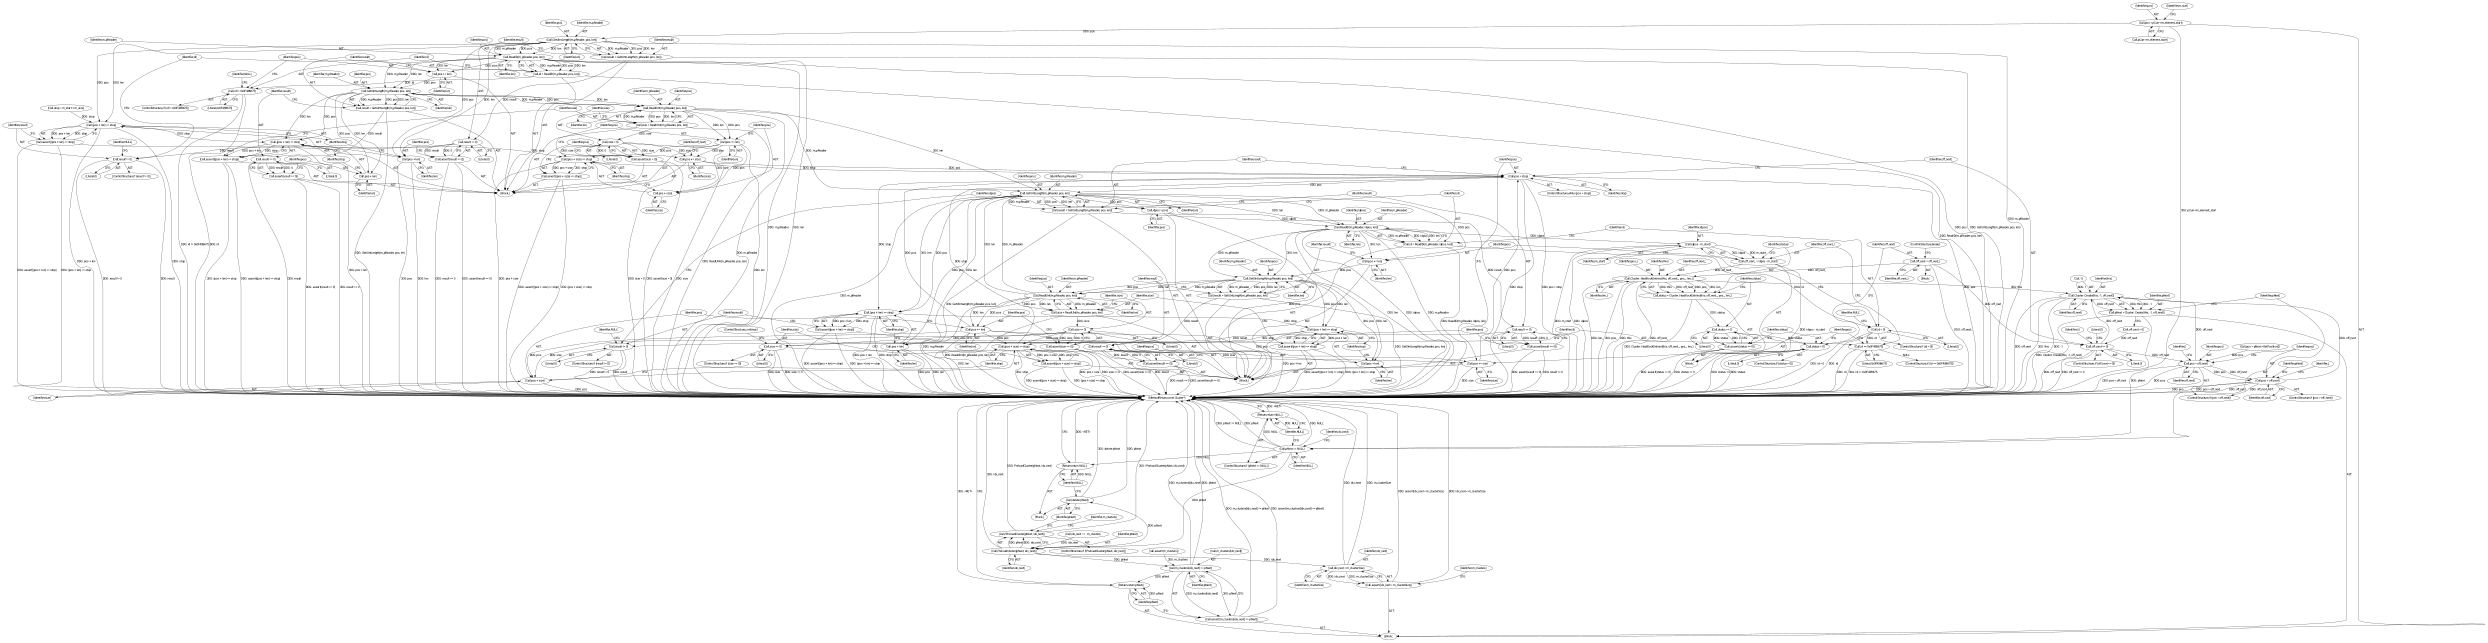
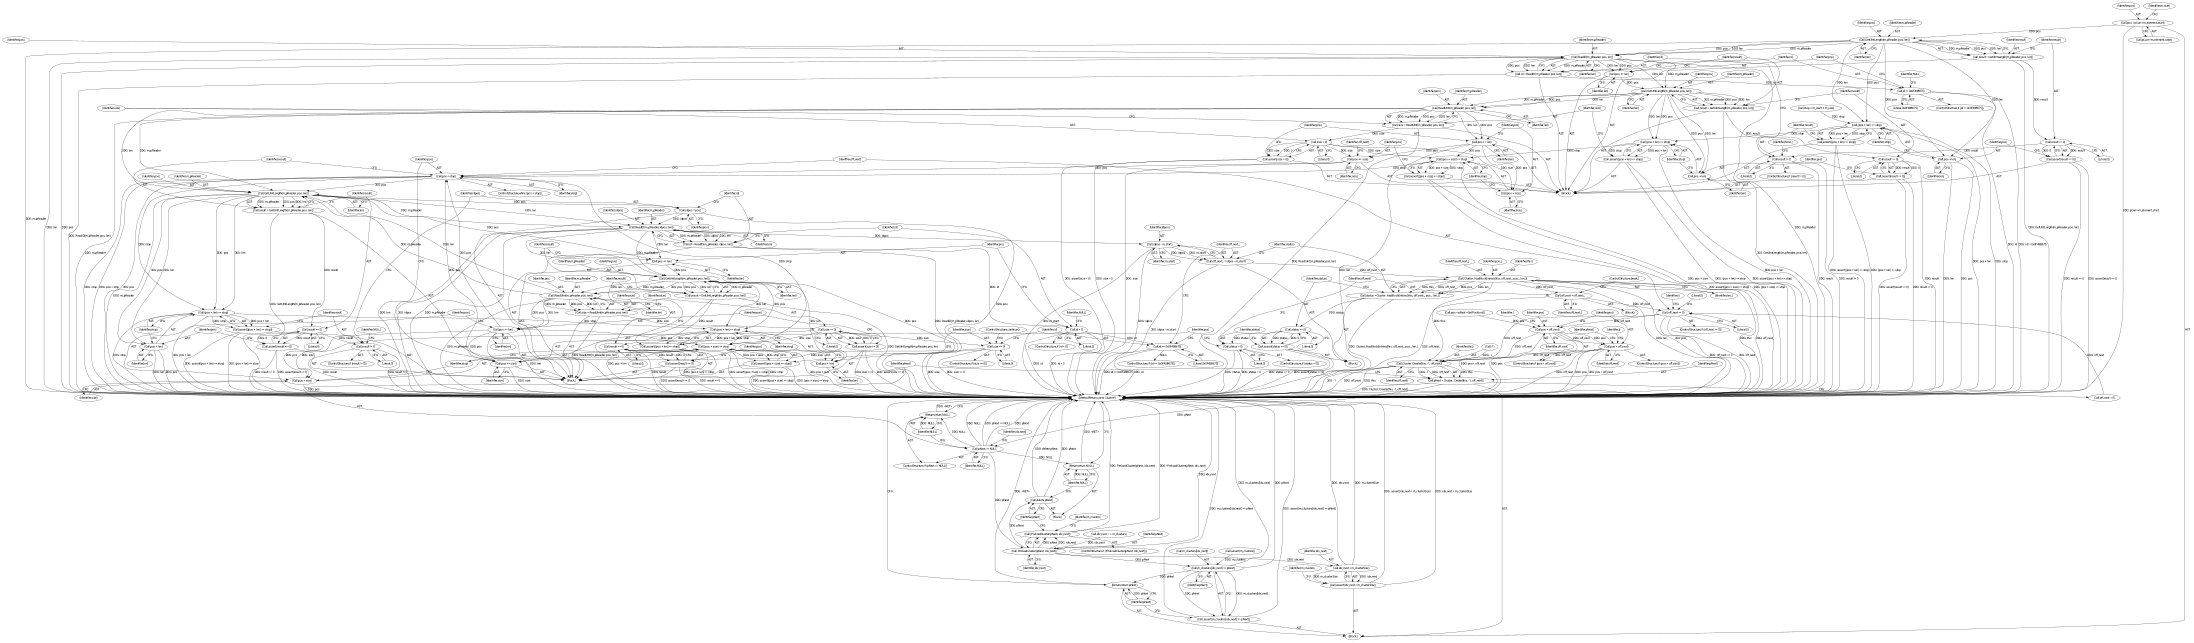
edge "(Call,off_next = off_next_)" -> "(Call,Cluster::HasBlockEntries(this, off_next_, pos_, len_))": reversed
node "(Identifier,m_clusterSize)": removed
